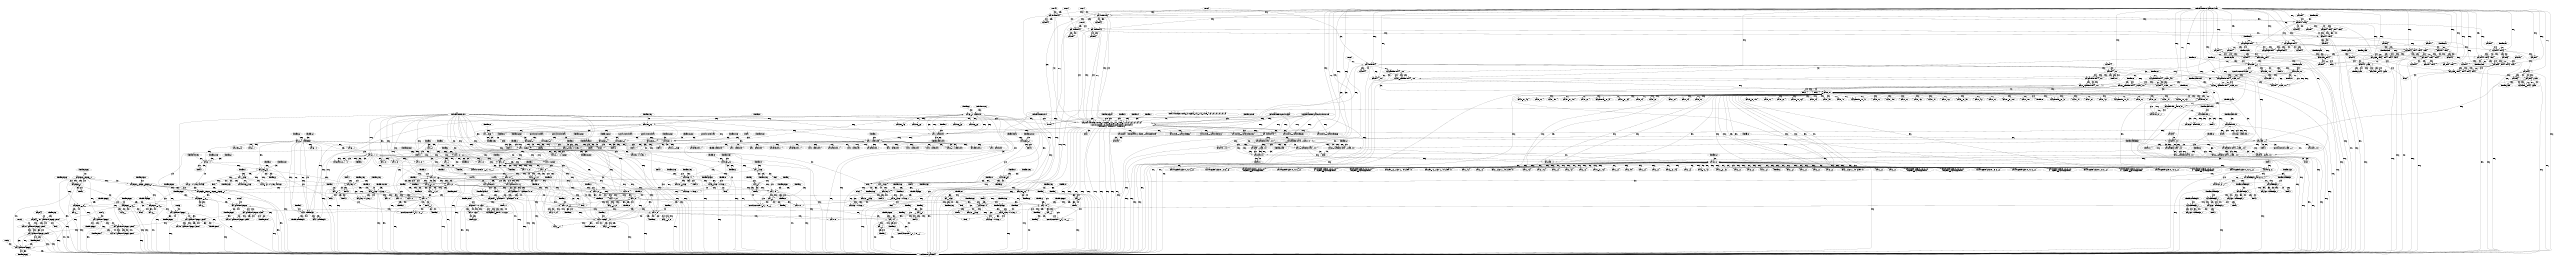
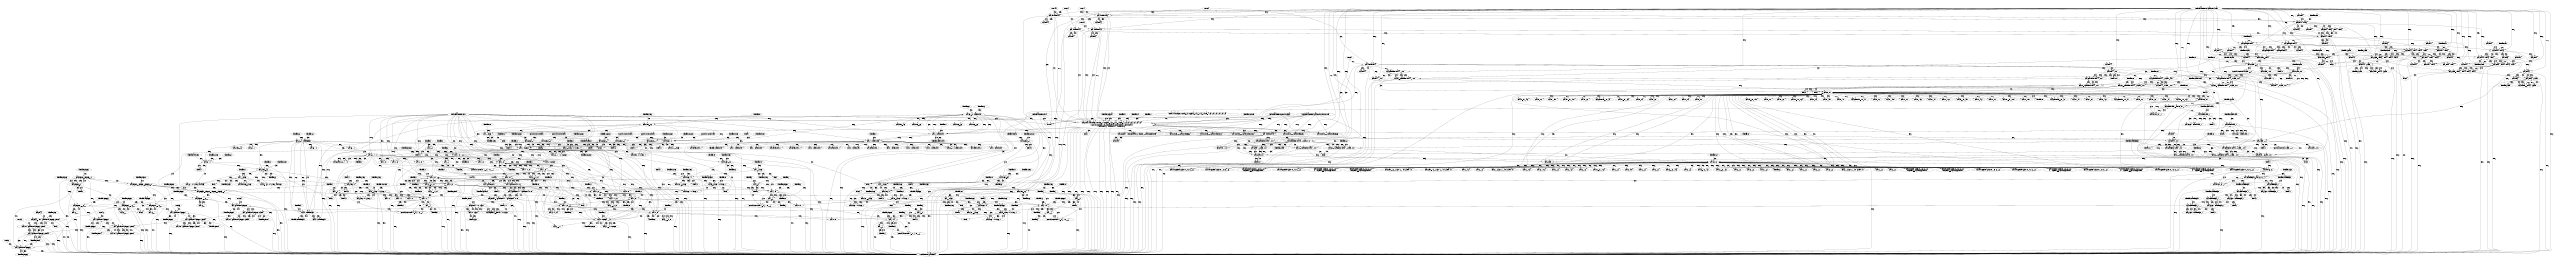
edge "1000209" -> "(Call,(double)mat[1])": removed, label "CFG:"
edge "(Call,(mat[0] * mat[3]) / mat[1])" -> "(Call,-mat[0] / mat[1])": now "(Call,(mat[0] * mat[3]) / mat[1])" -> "(Call,-mat[3])"
edge "(Call,xScale >= 0)" -> "(Call,mat[4] + xScale + 0.01)": added, label "DDG:"
node "(MethodReturn,xq)": label "(MethodReturn,xq)" -> "(Identifier,xq)"
node "(Literal,++i)": label "(Literal,++i)" -> "(Call,++i)"
edge "(Call,alphaMul = pixMul * (1.0 / 255.0))" -> "(Call,pixMul * (1.0 / 255.0))": now "(Call,alphaMul = pixMul * (1.0 / 255.0))" -> "(Call,pixMul = (SplashCoord)1 / (SplashCoord)(n * m))"
